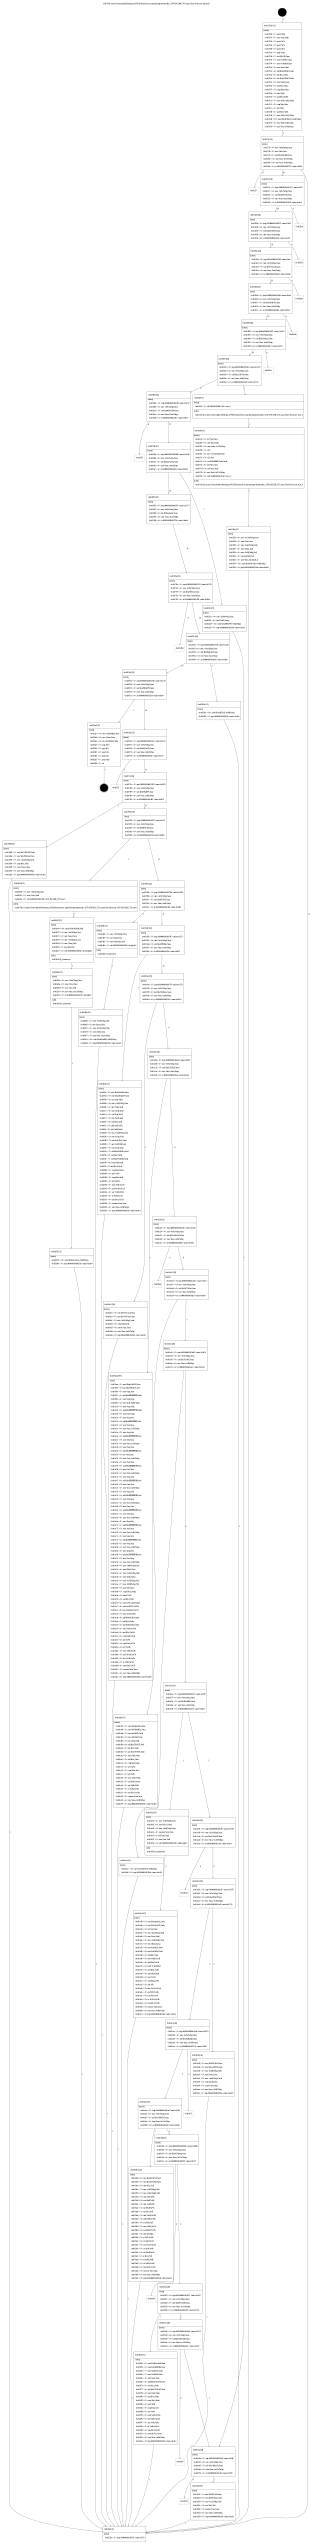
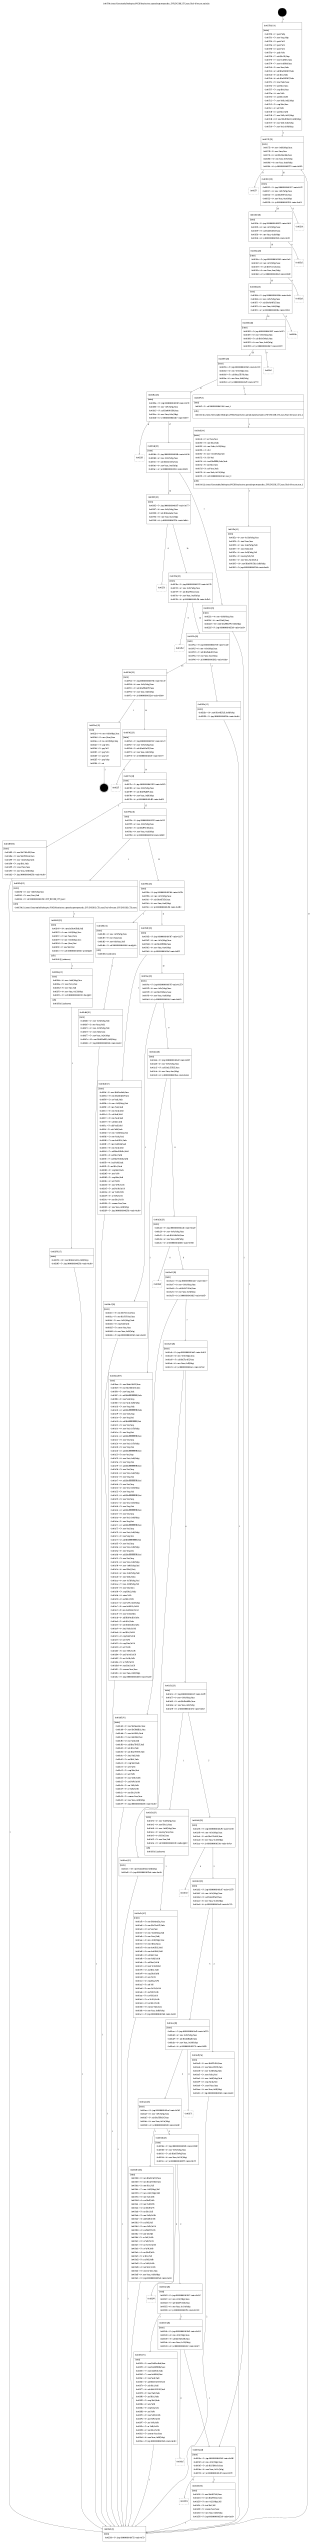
node "0x40233c": added
